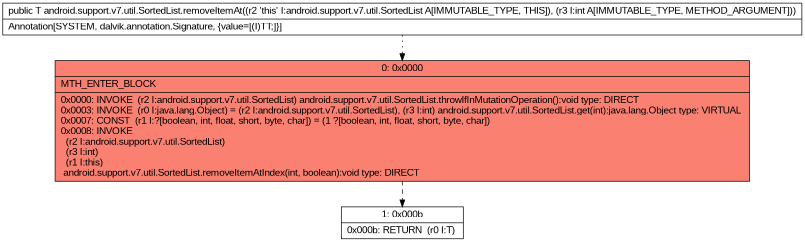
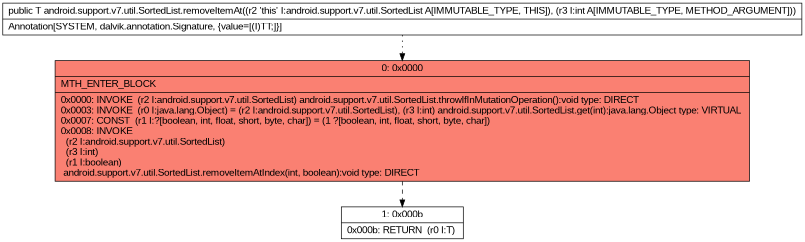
node "0: 0x0000": text "(r1 I:this)" -> "(r1 I:boolean)"
